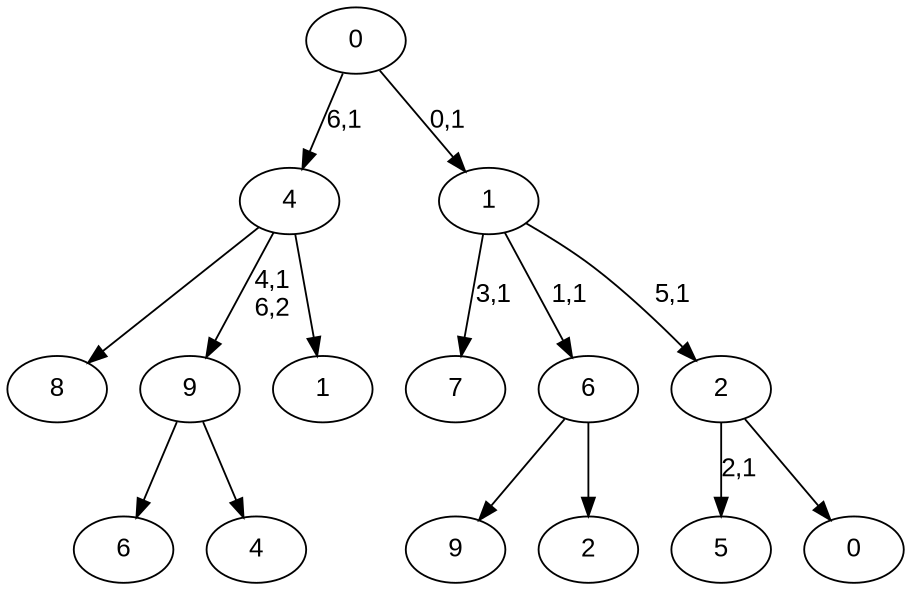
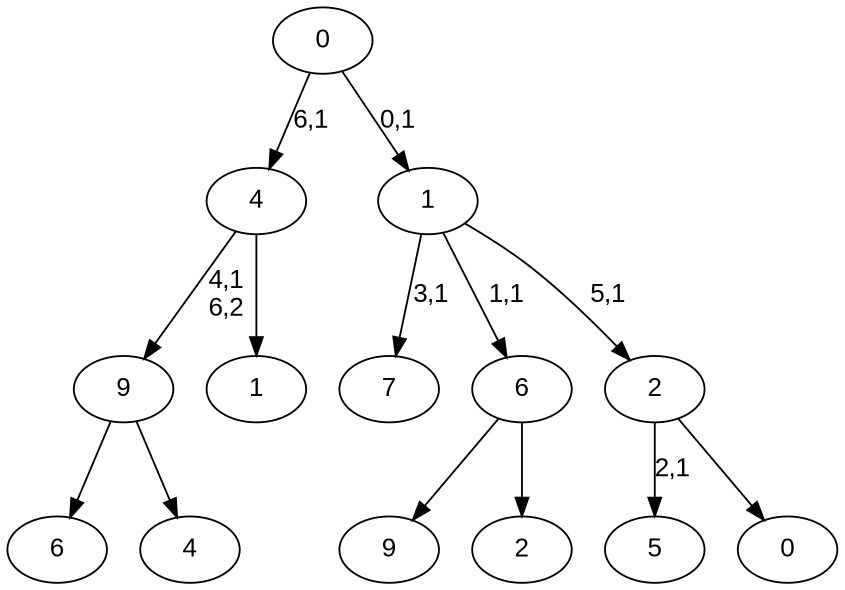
node "8": removed
